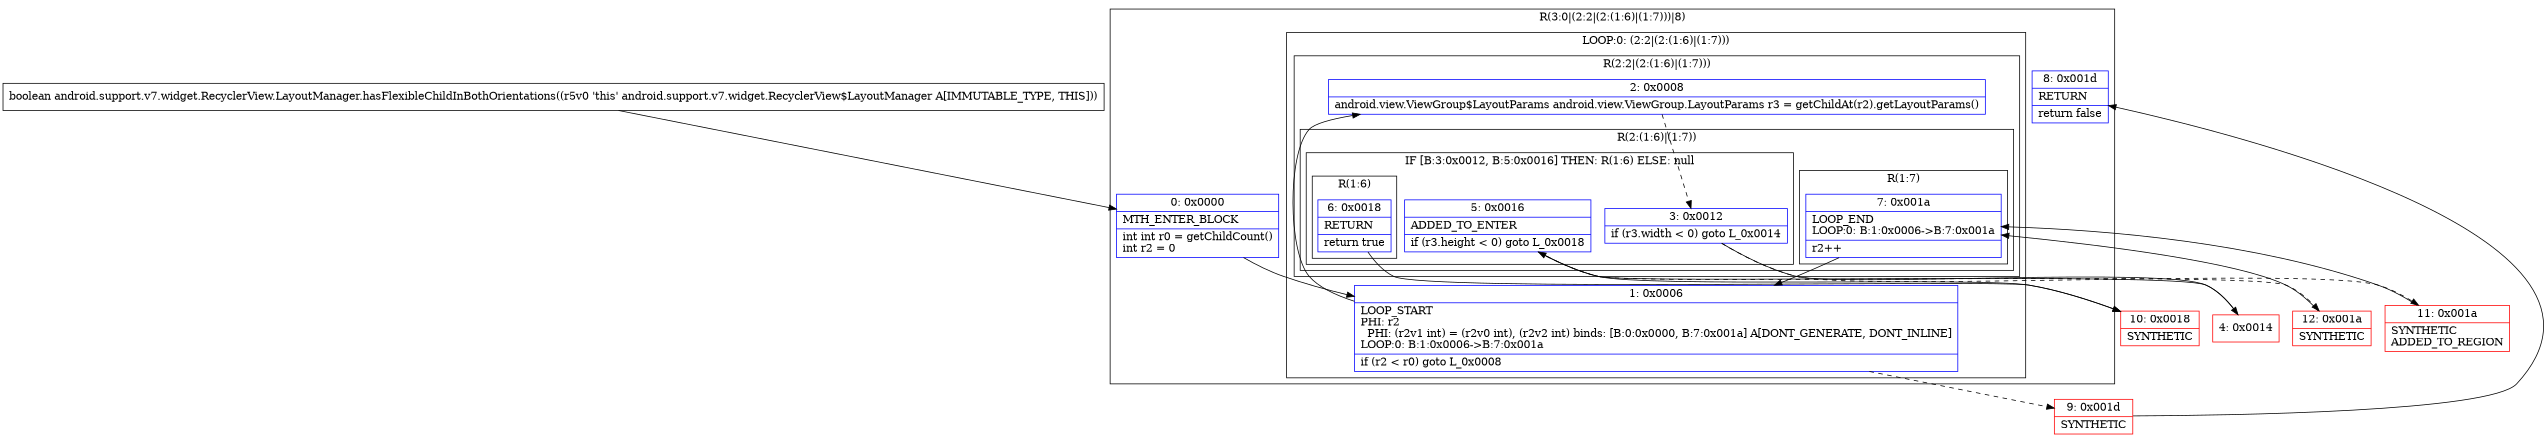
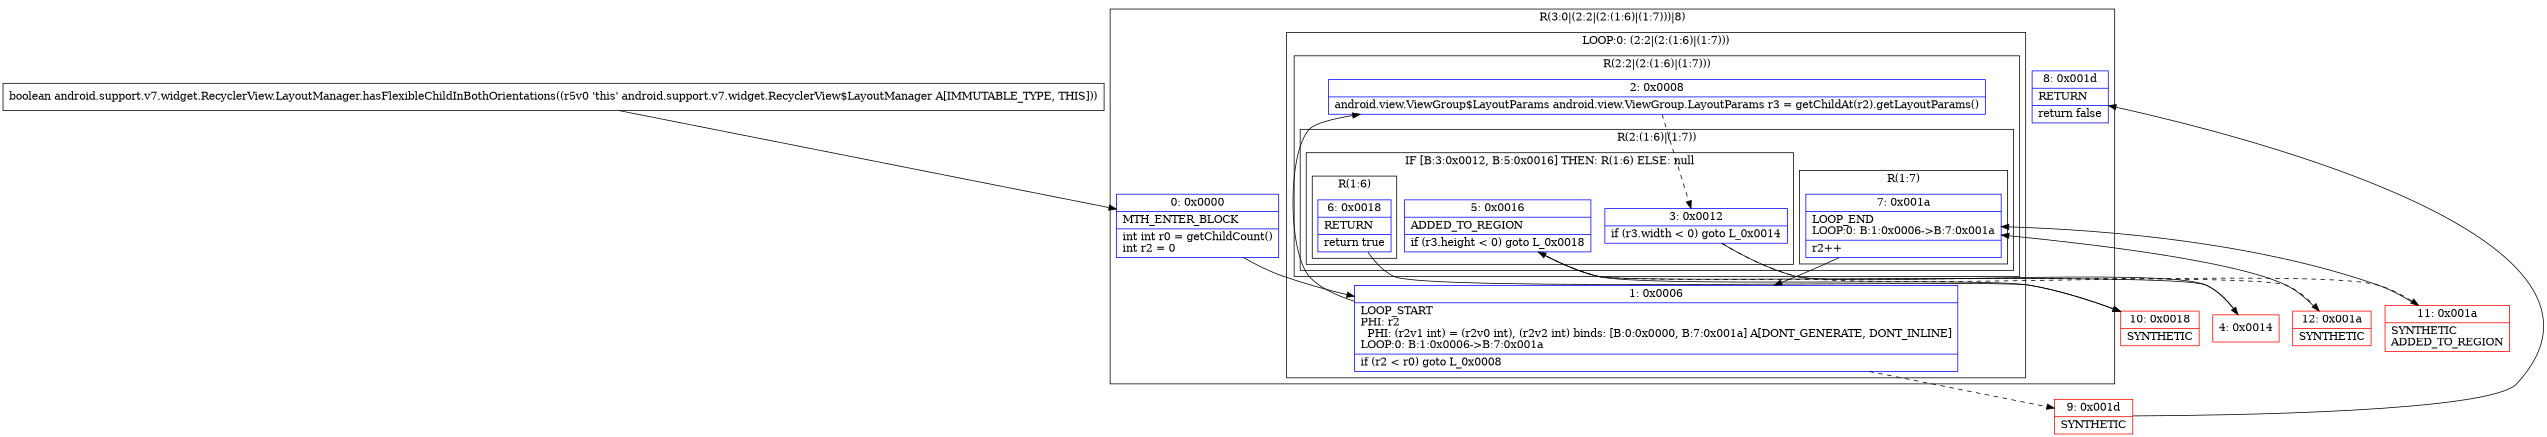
node "5: 0x0016": text "ADDED_TO_ENTER" -> "ADDED_TO_REGION"
